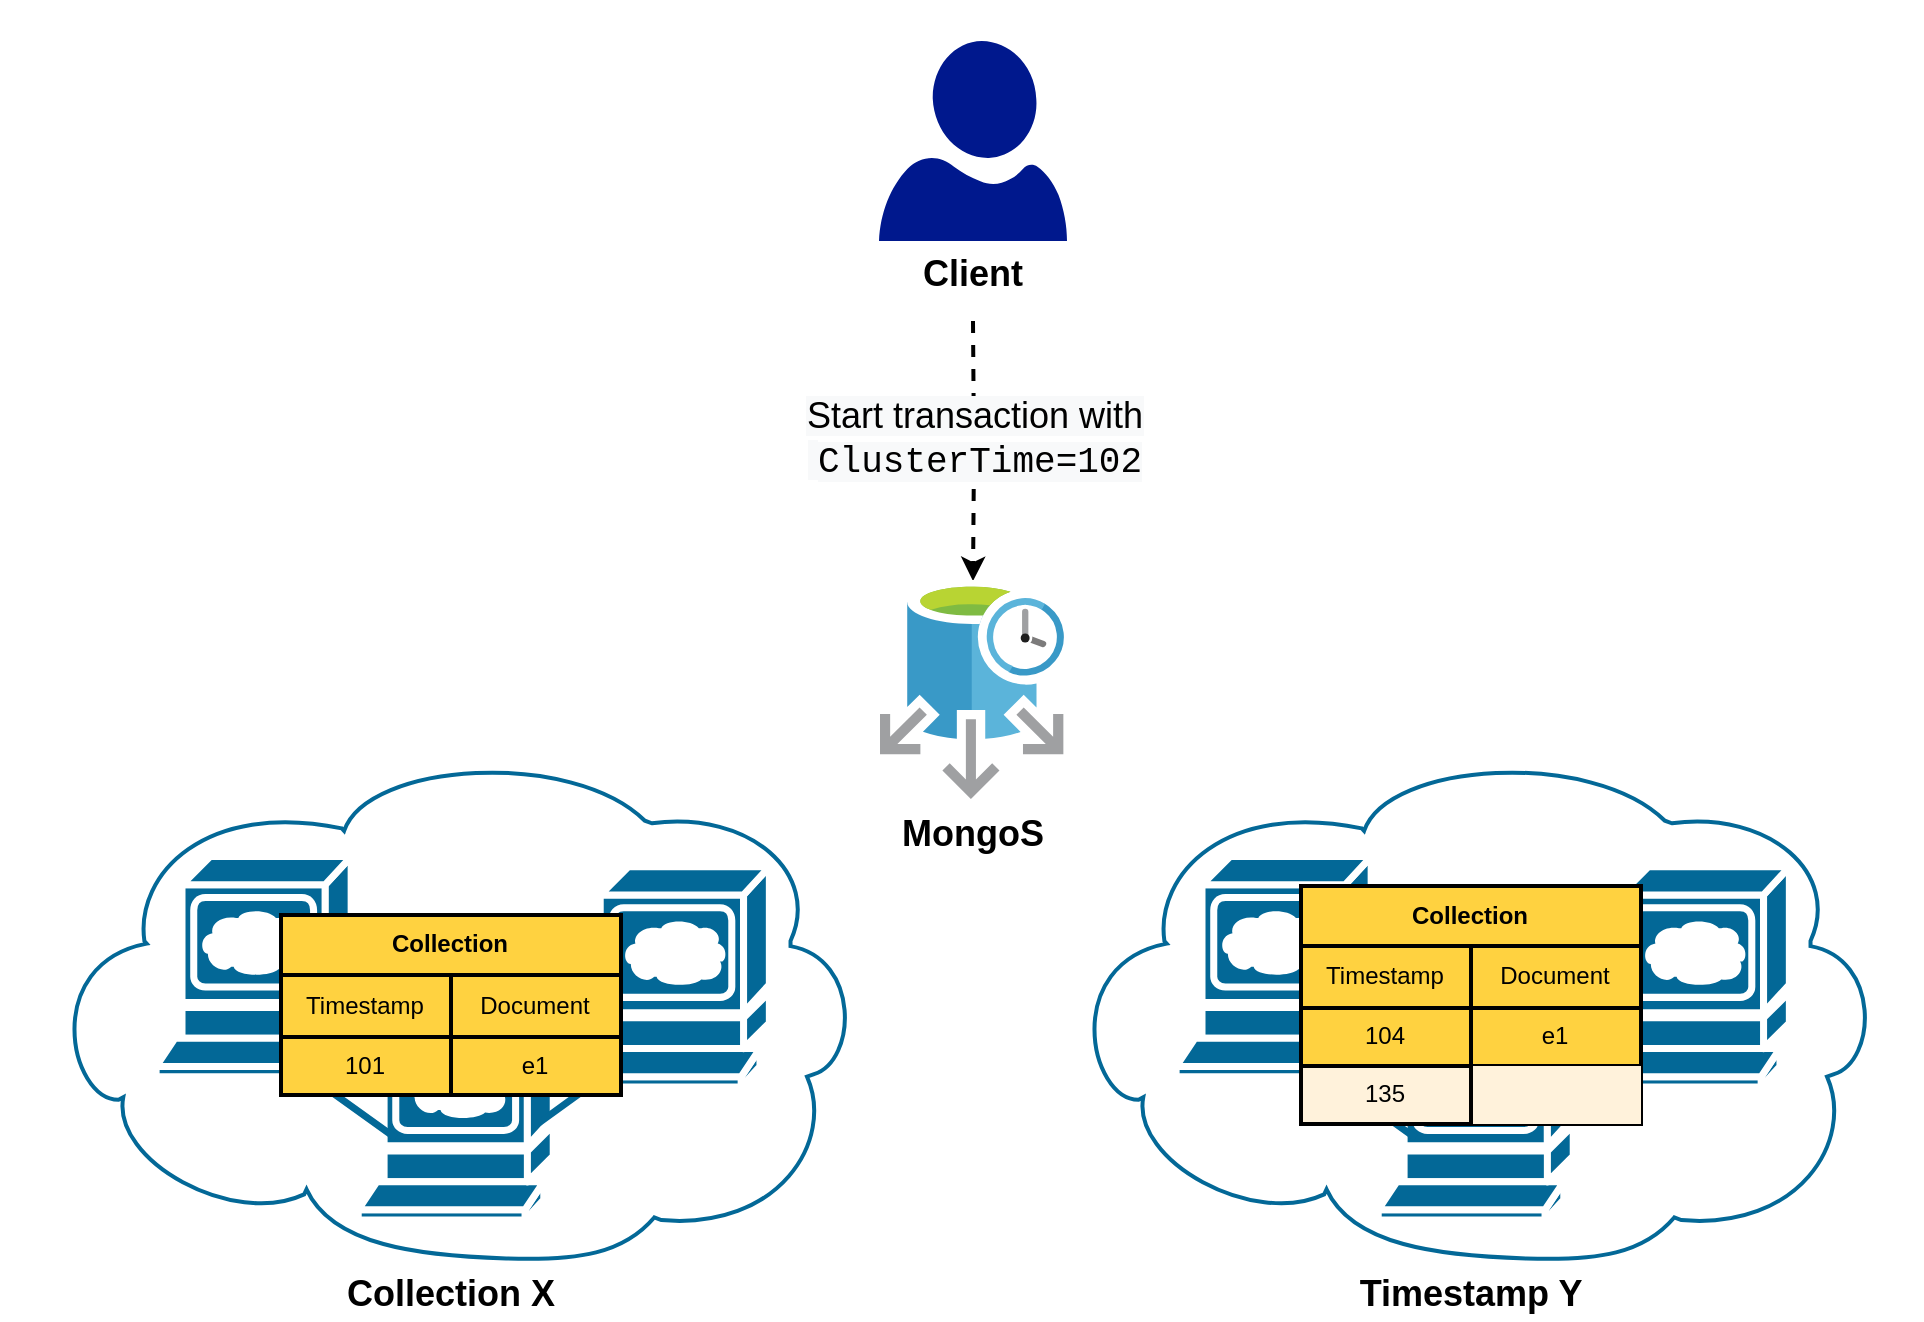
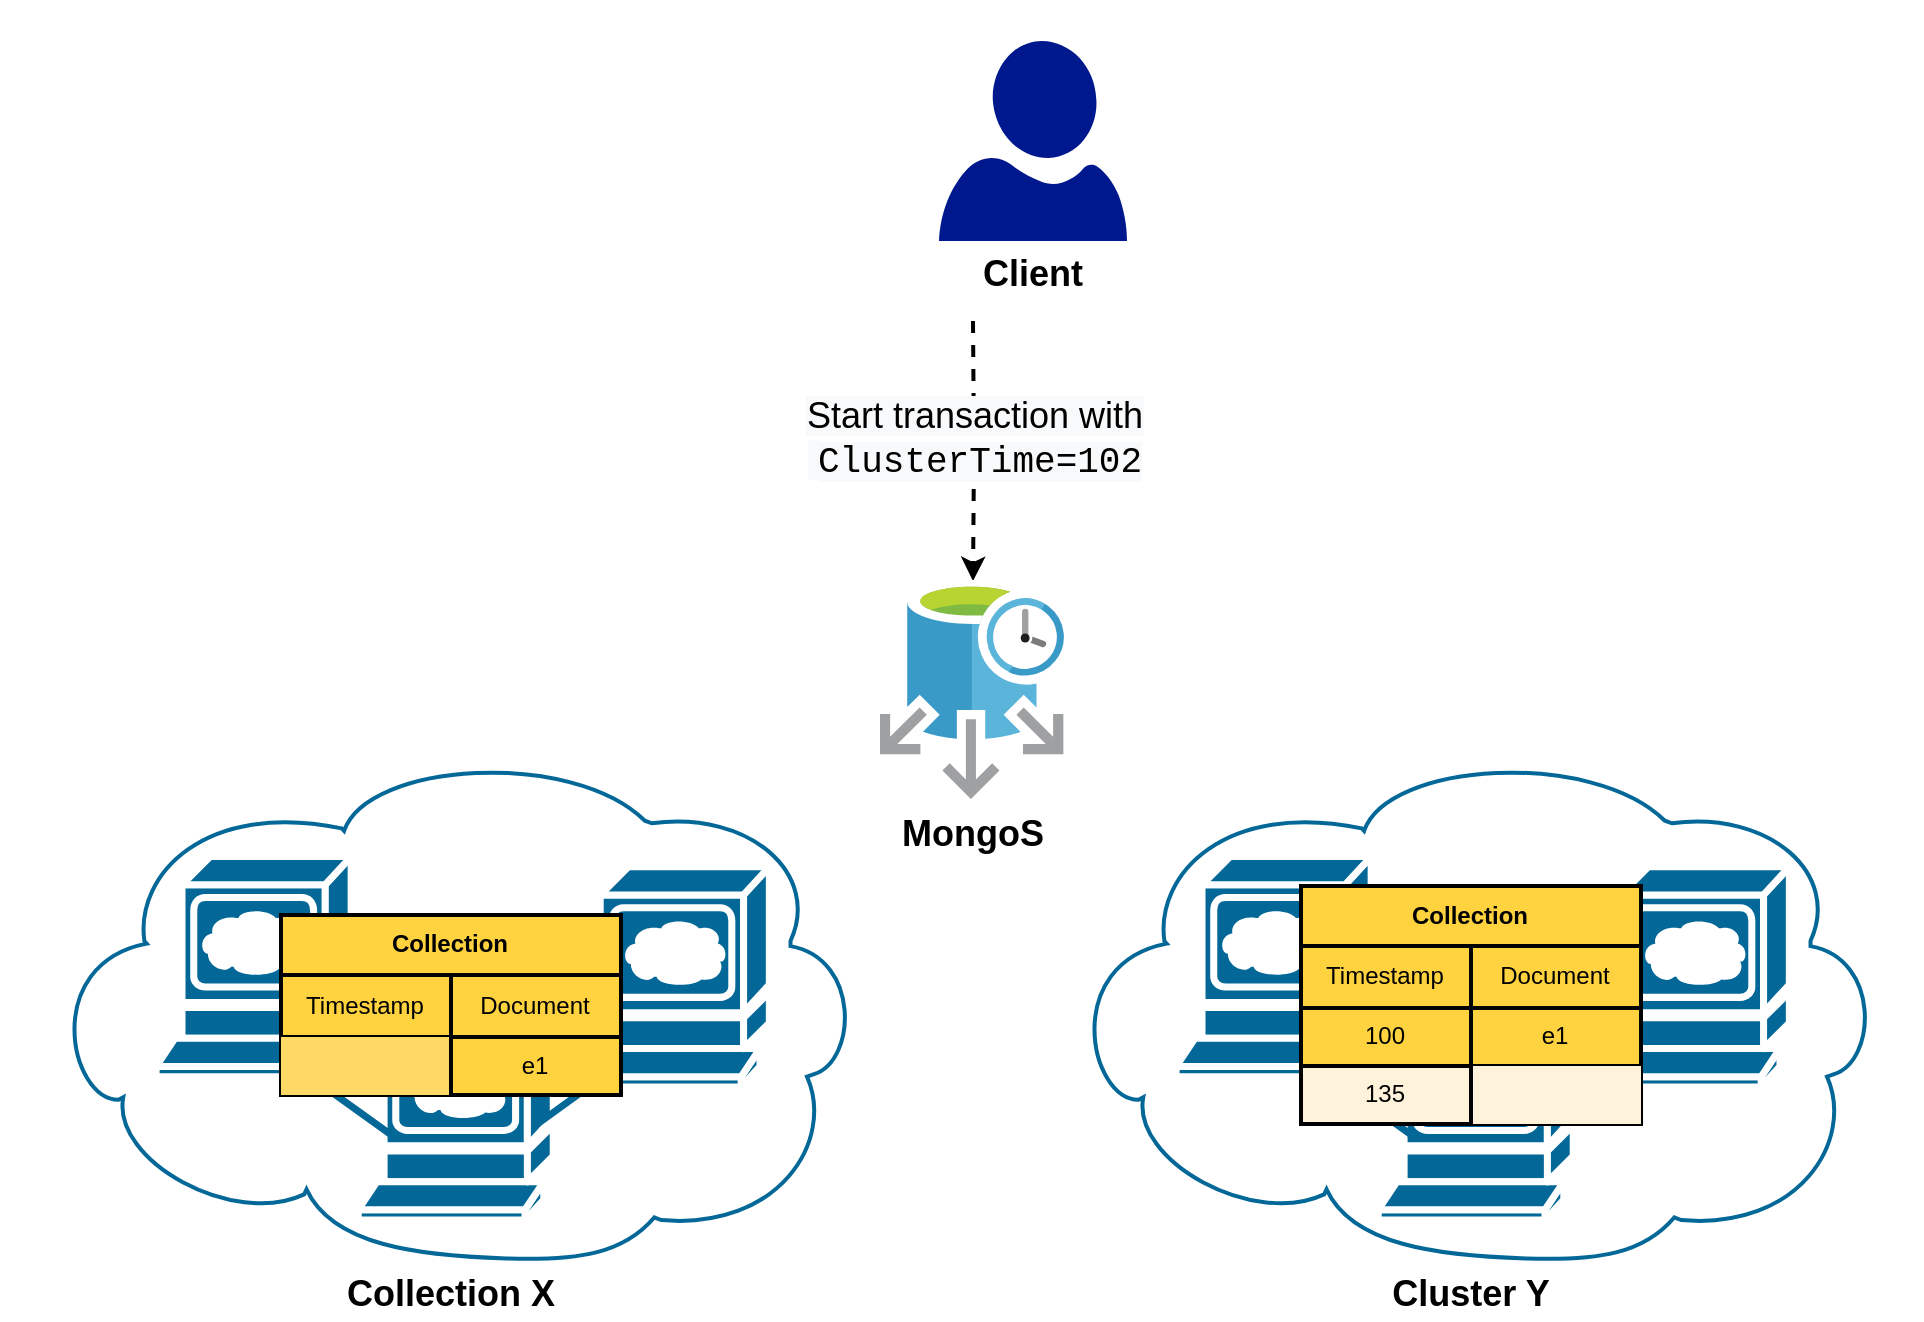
node "Client": moved (973, 141) -> (1033, 141)
node "104": label "104" -> "100"
node "101": removed
node "Timestamp Y": label "Timestamp Y" -> "Cluster Y"
